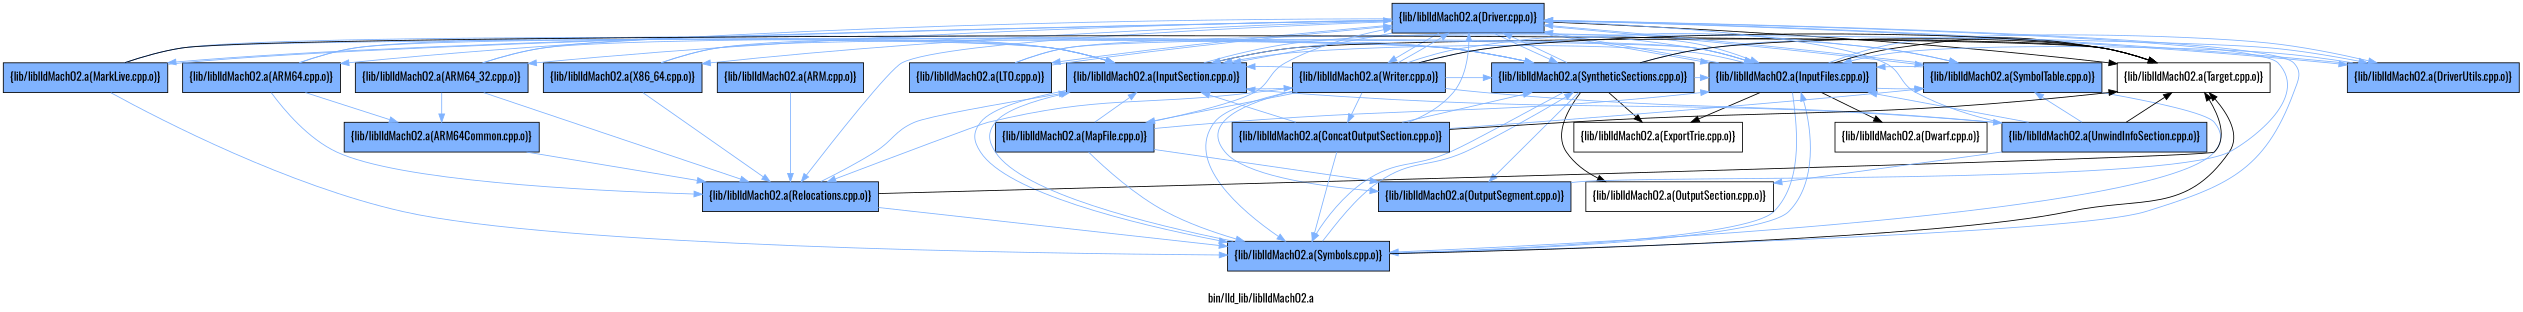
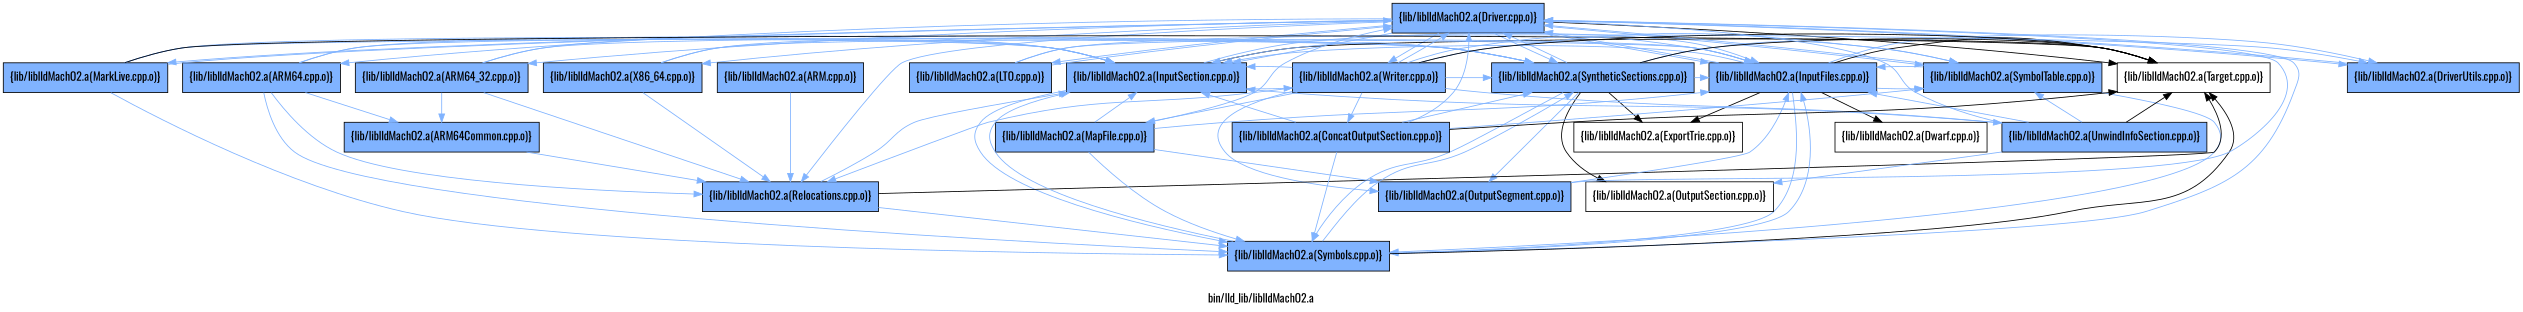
edge "{lib/liblldMachO2.a(DriverUtils.cpp.o)}" -> "{lib/liblldMachO2.a(InputFiles.cpp.o)}": now "{lib/liblldMachO2.a(OutputSegment.cpp.o)}" -> "{lib/liblldMachO2.a(InputFiles.cpp.o)}"
edge "{lib/liblldMachO2.a(Writer.cpp.o)}" -> "{lib/liblldMachO2.a(Symbols.cpp.o)}": now "{lib/liblldMachO2.a(ARM64.cpp.o)}" -> "{lib/liblldMachO2.a(Symbols.cpp.o)}"
